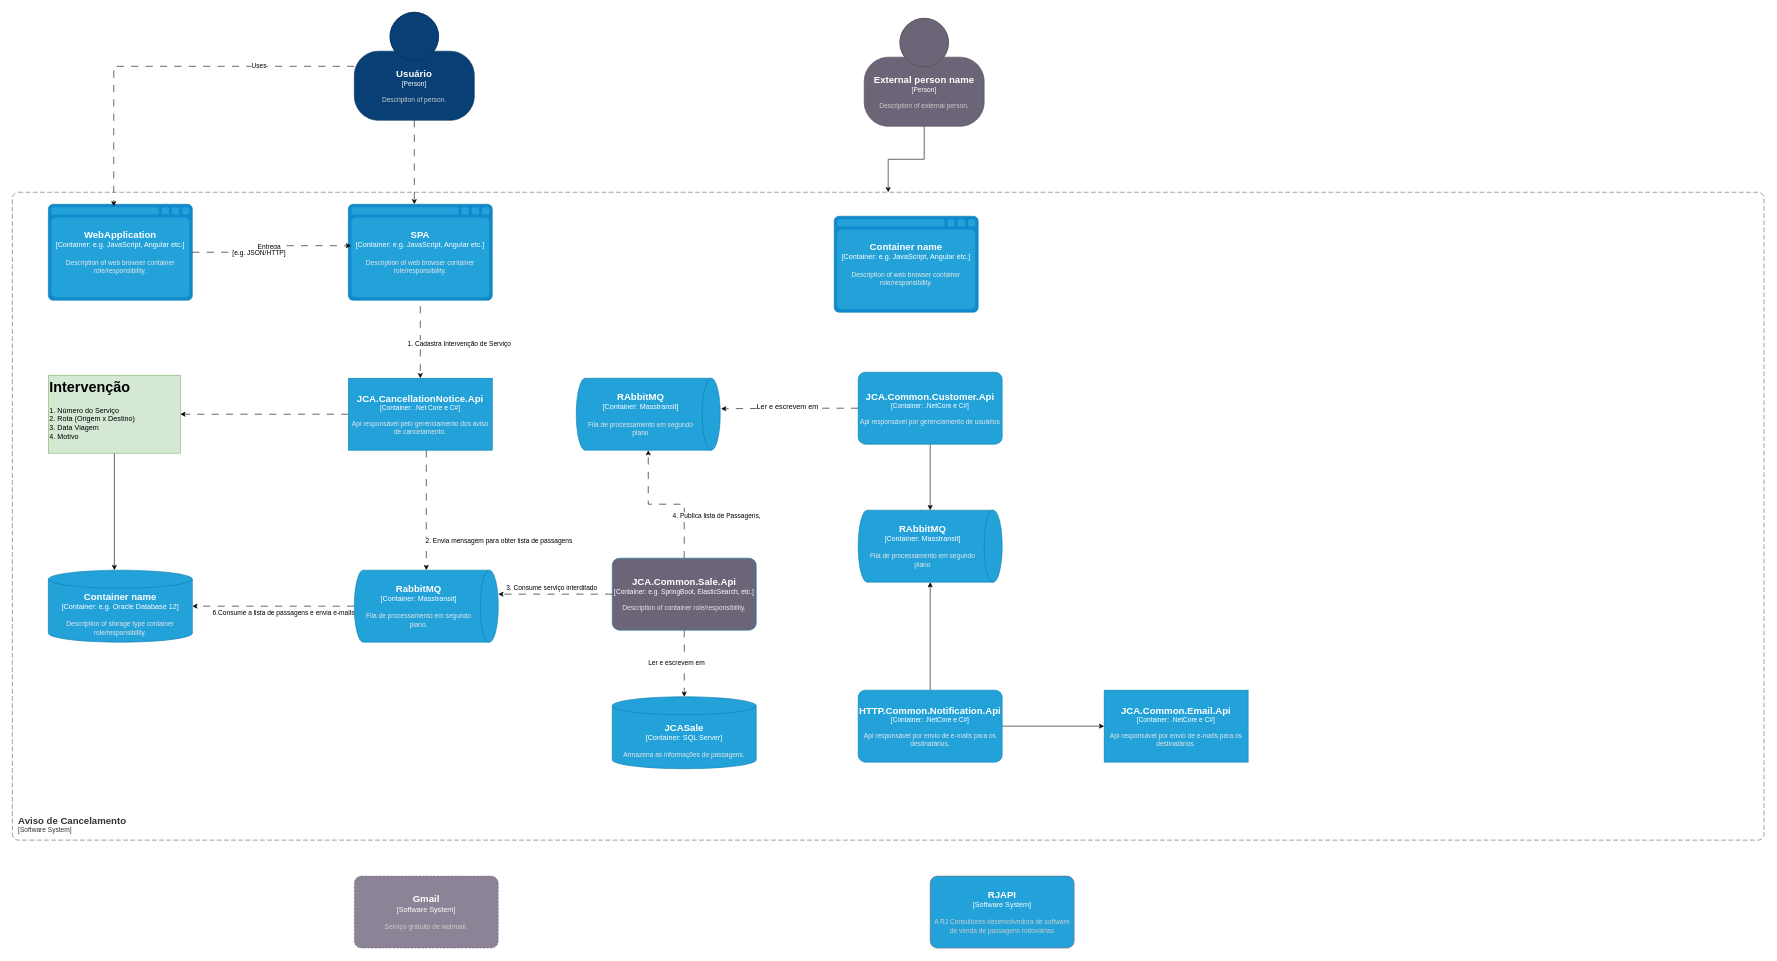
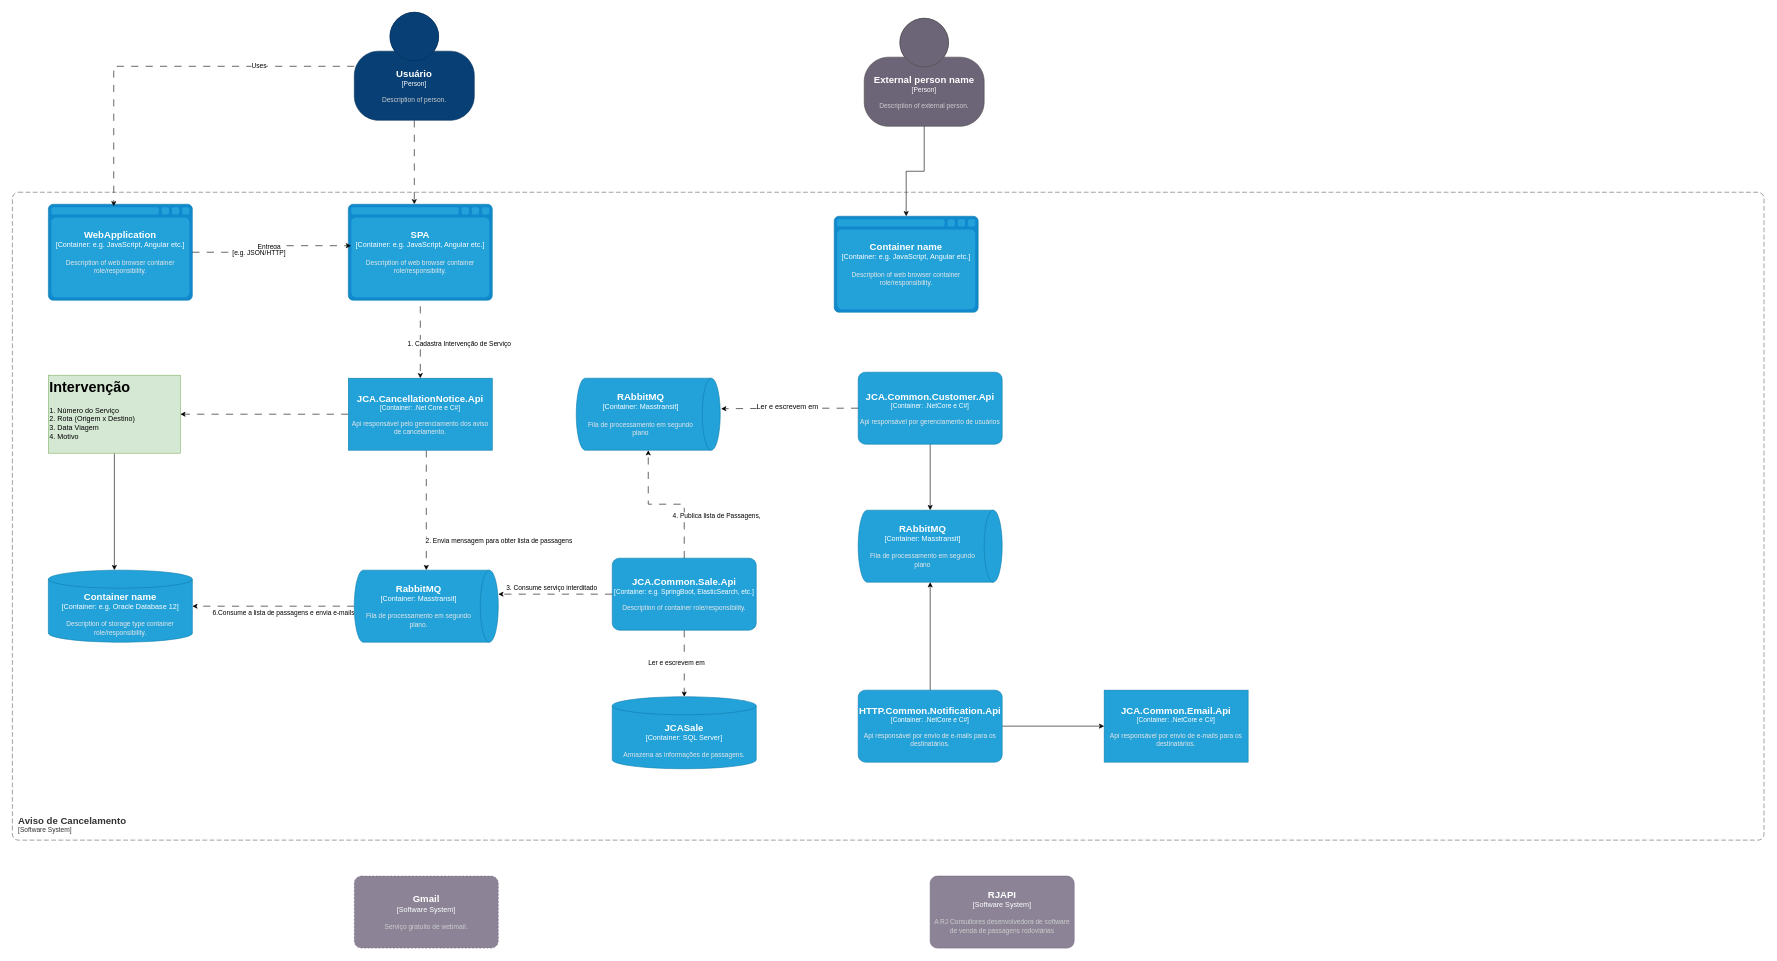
edge "External person name [Person] Description of external person." -> "Aviso de Cancelamento [Software System]": now "External person name [Person] Description of external person." -> "Container name [Container: e.g. JavaScript, Angular etc.] Description of web browser container role/responsibility."
node "JCA.Common.Sale.Api [Container: e.g. SpringBoot, ElasticSearch, etc.] Description of container role/responsibility.": fillcolor #6c6477 -> #23a2d9
node "RJAPI [Software System] A RJ Consultores desenvolvedora de software de venda de passagens rodoviárias": fillcolor #23a2d9 -> #8c8496
